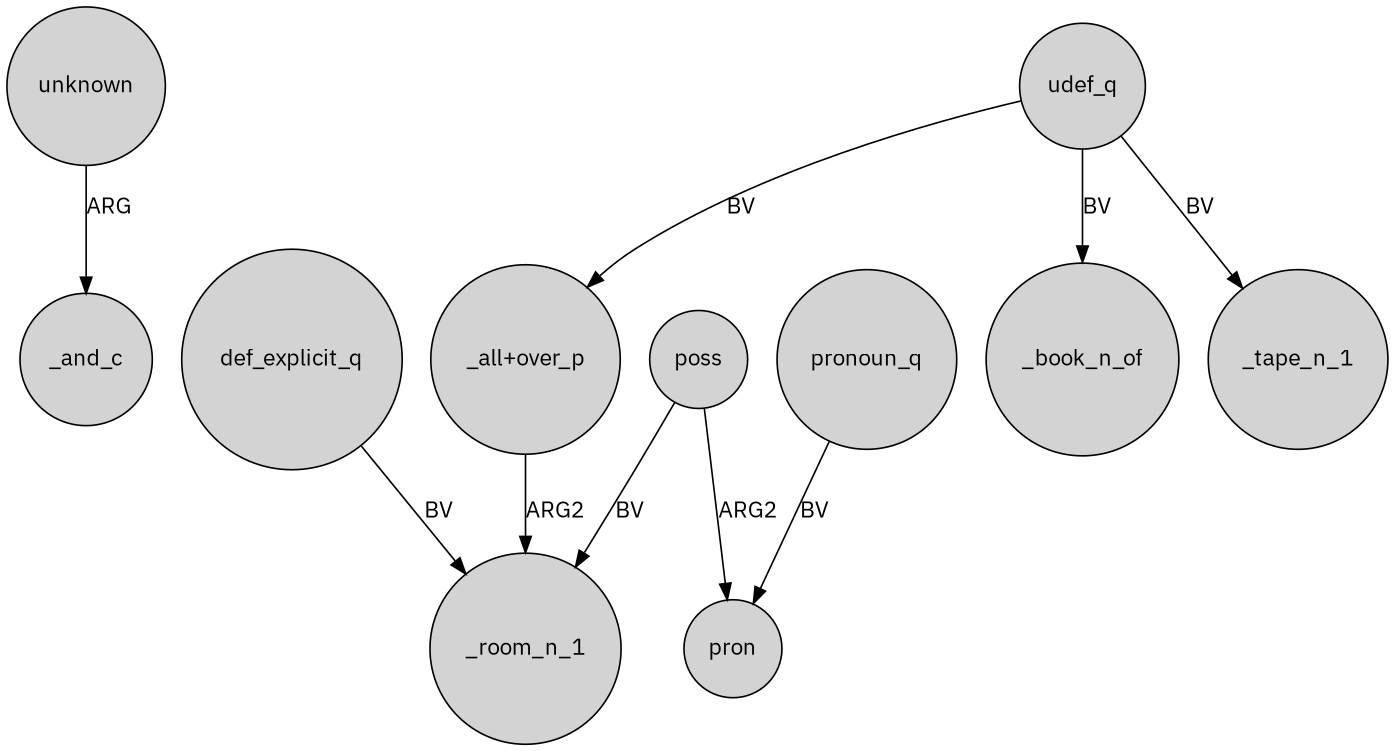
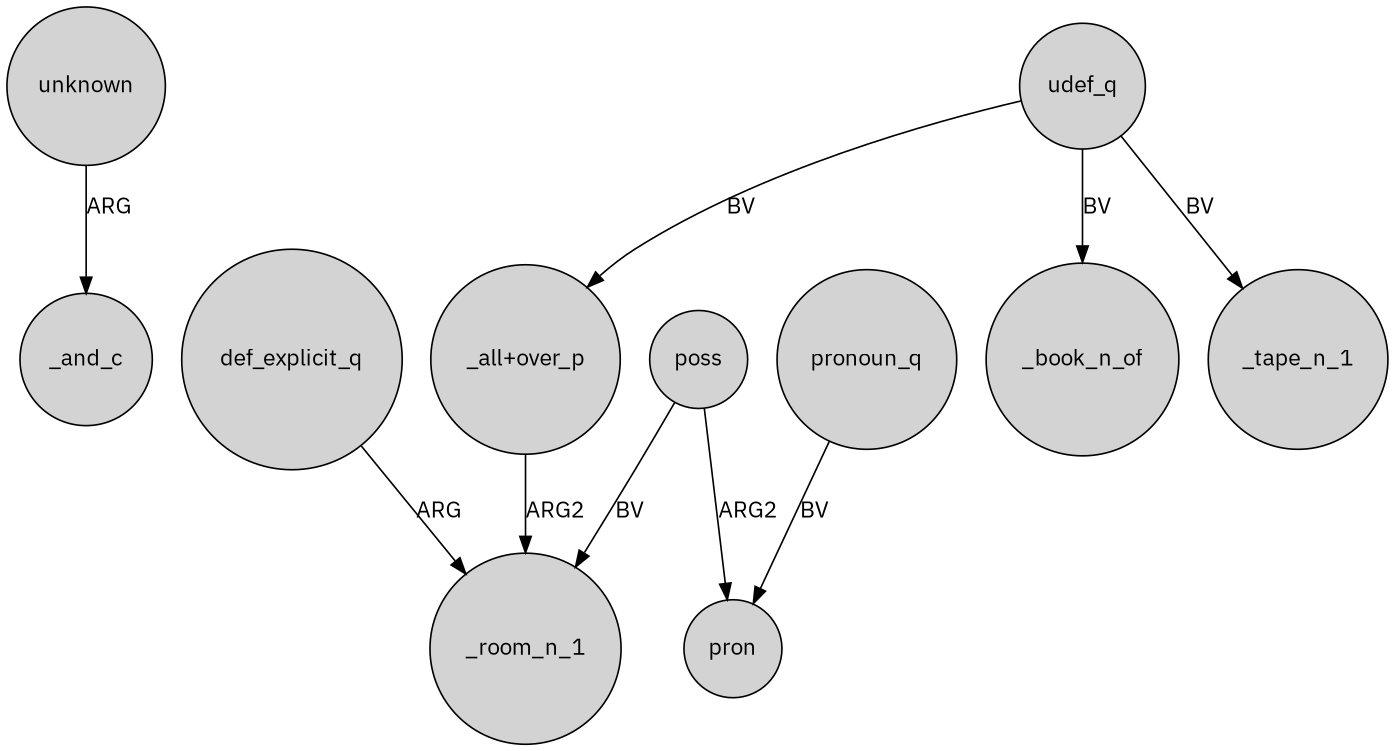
edge "def_explicit_q" -> "_room_n_1": label "BV" -> "ARG"
